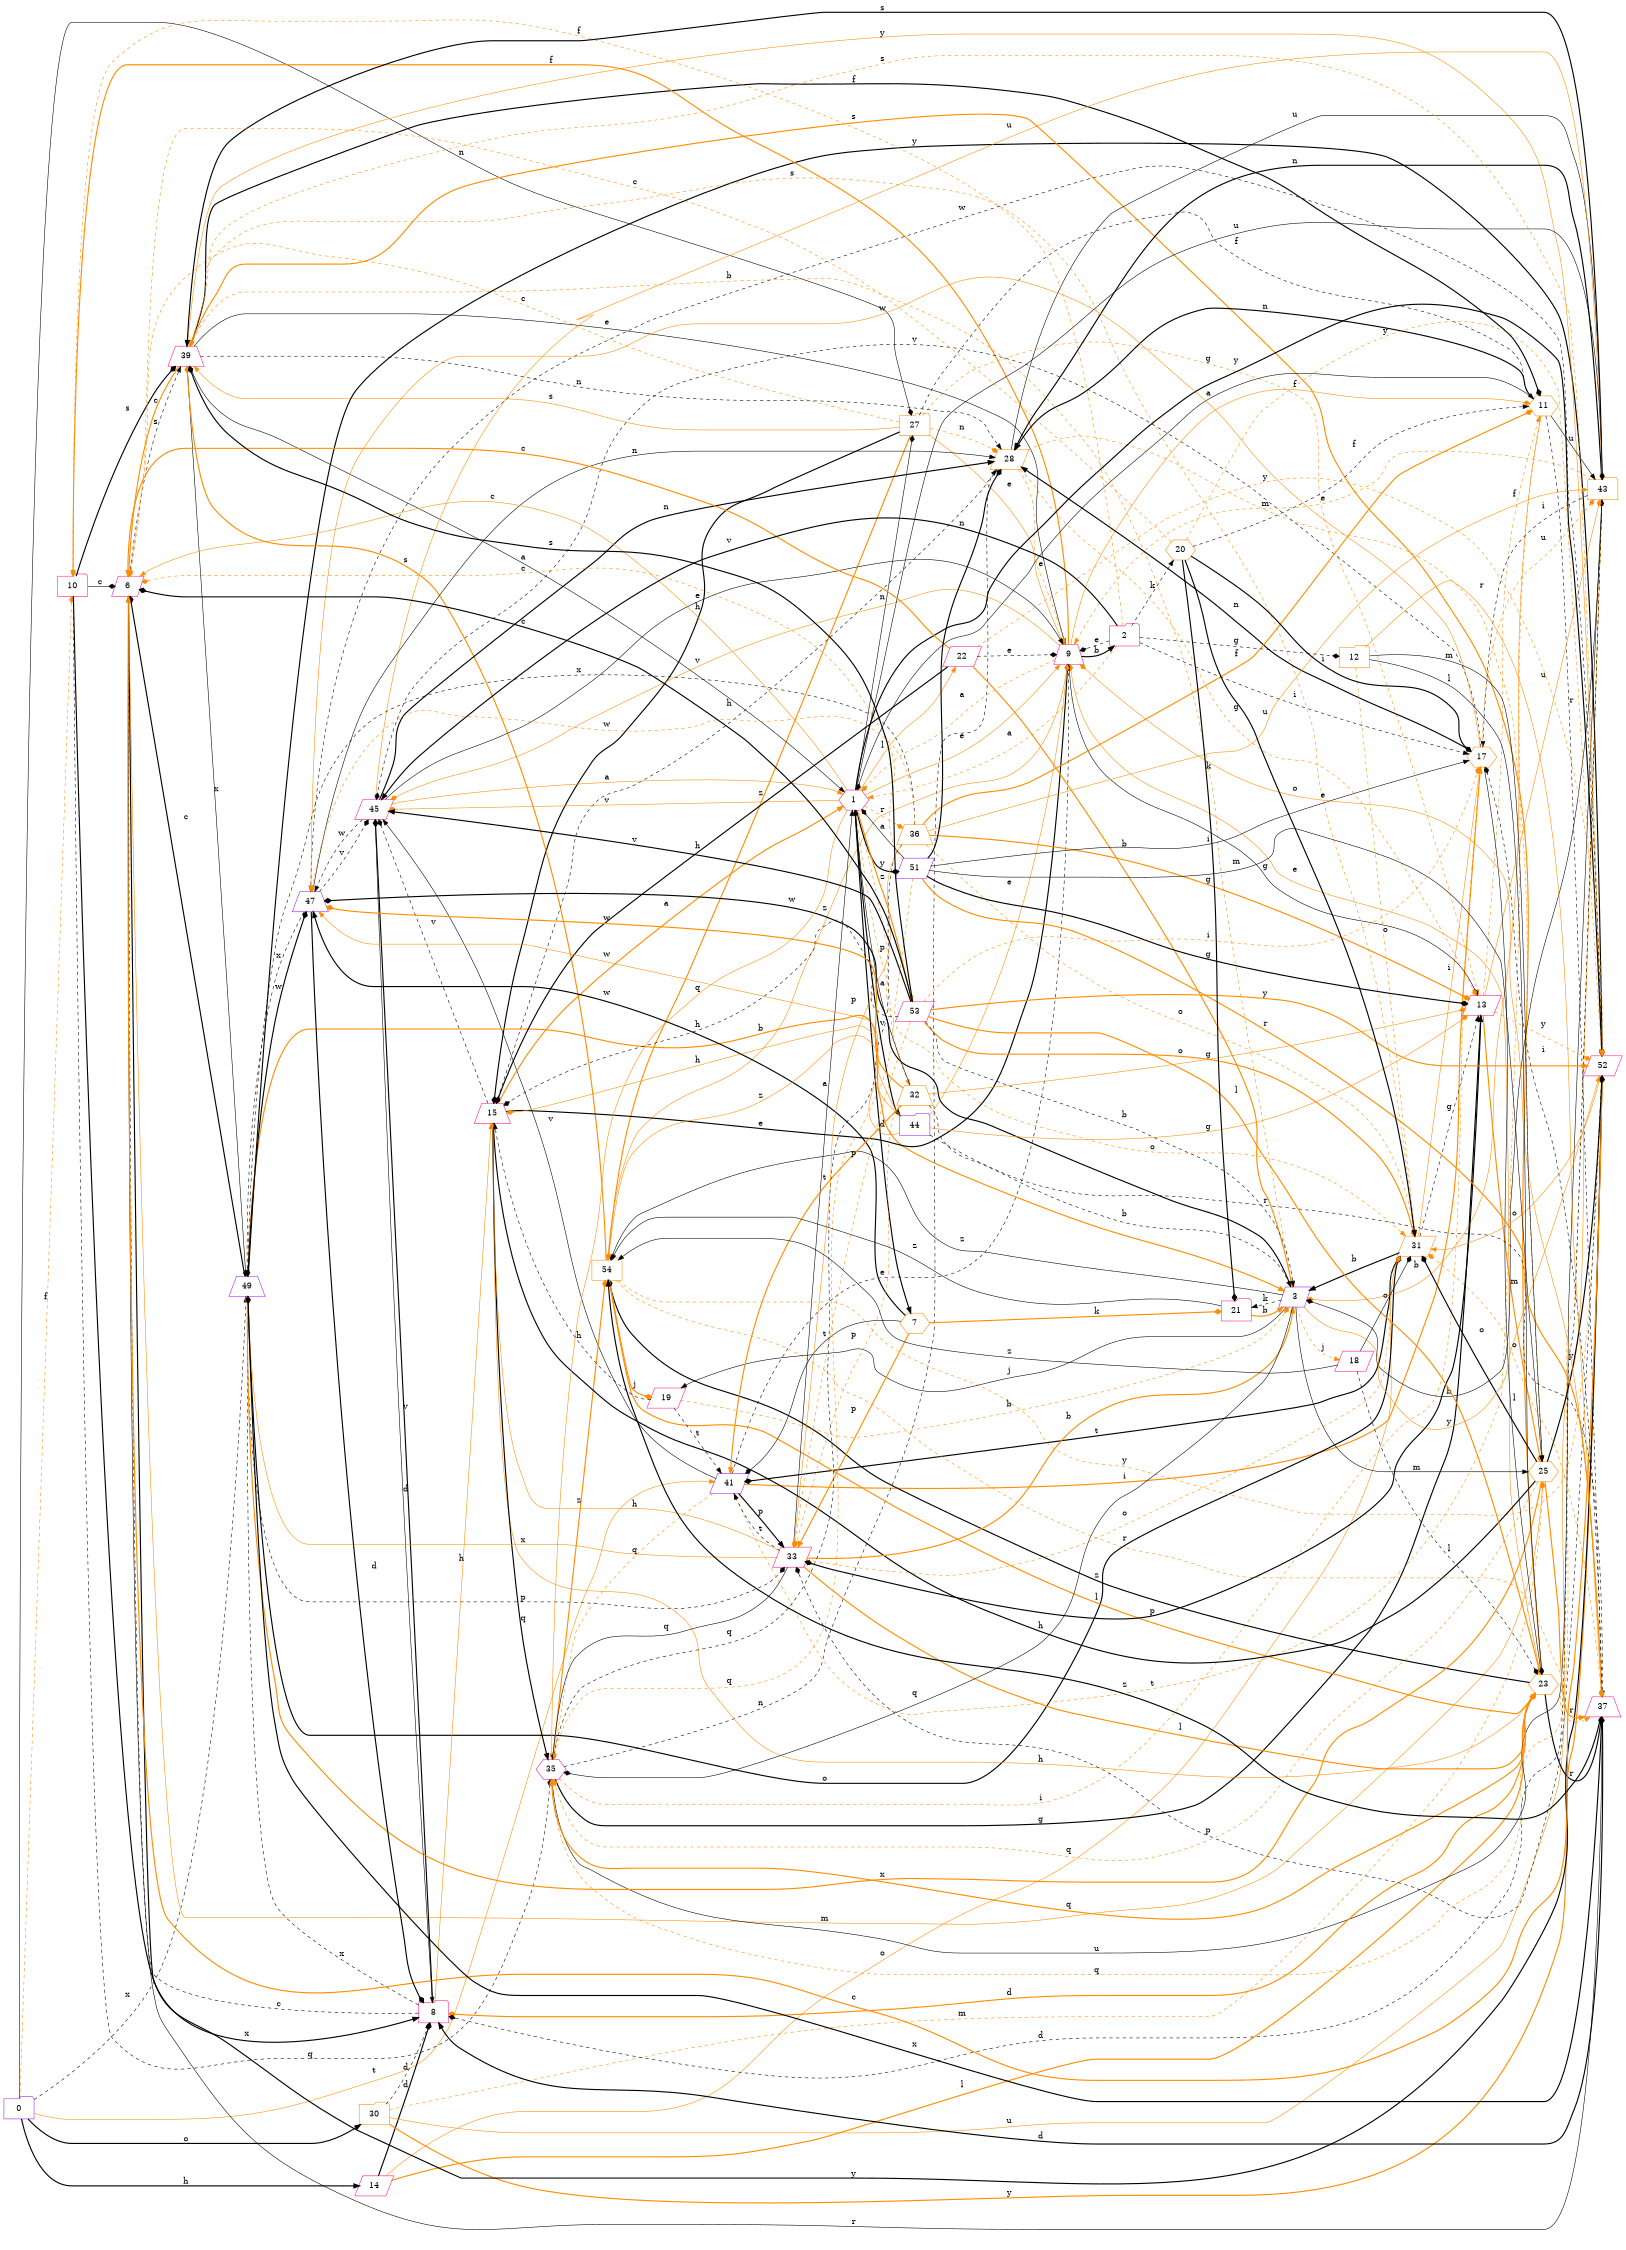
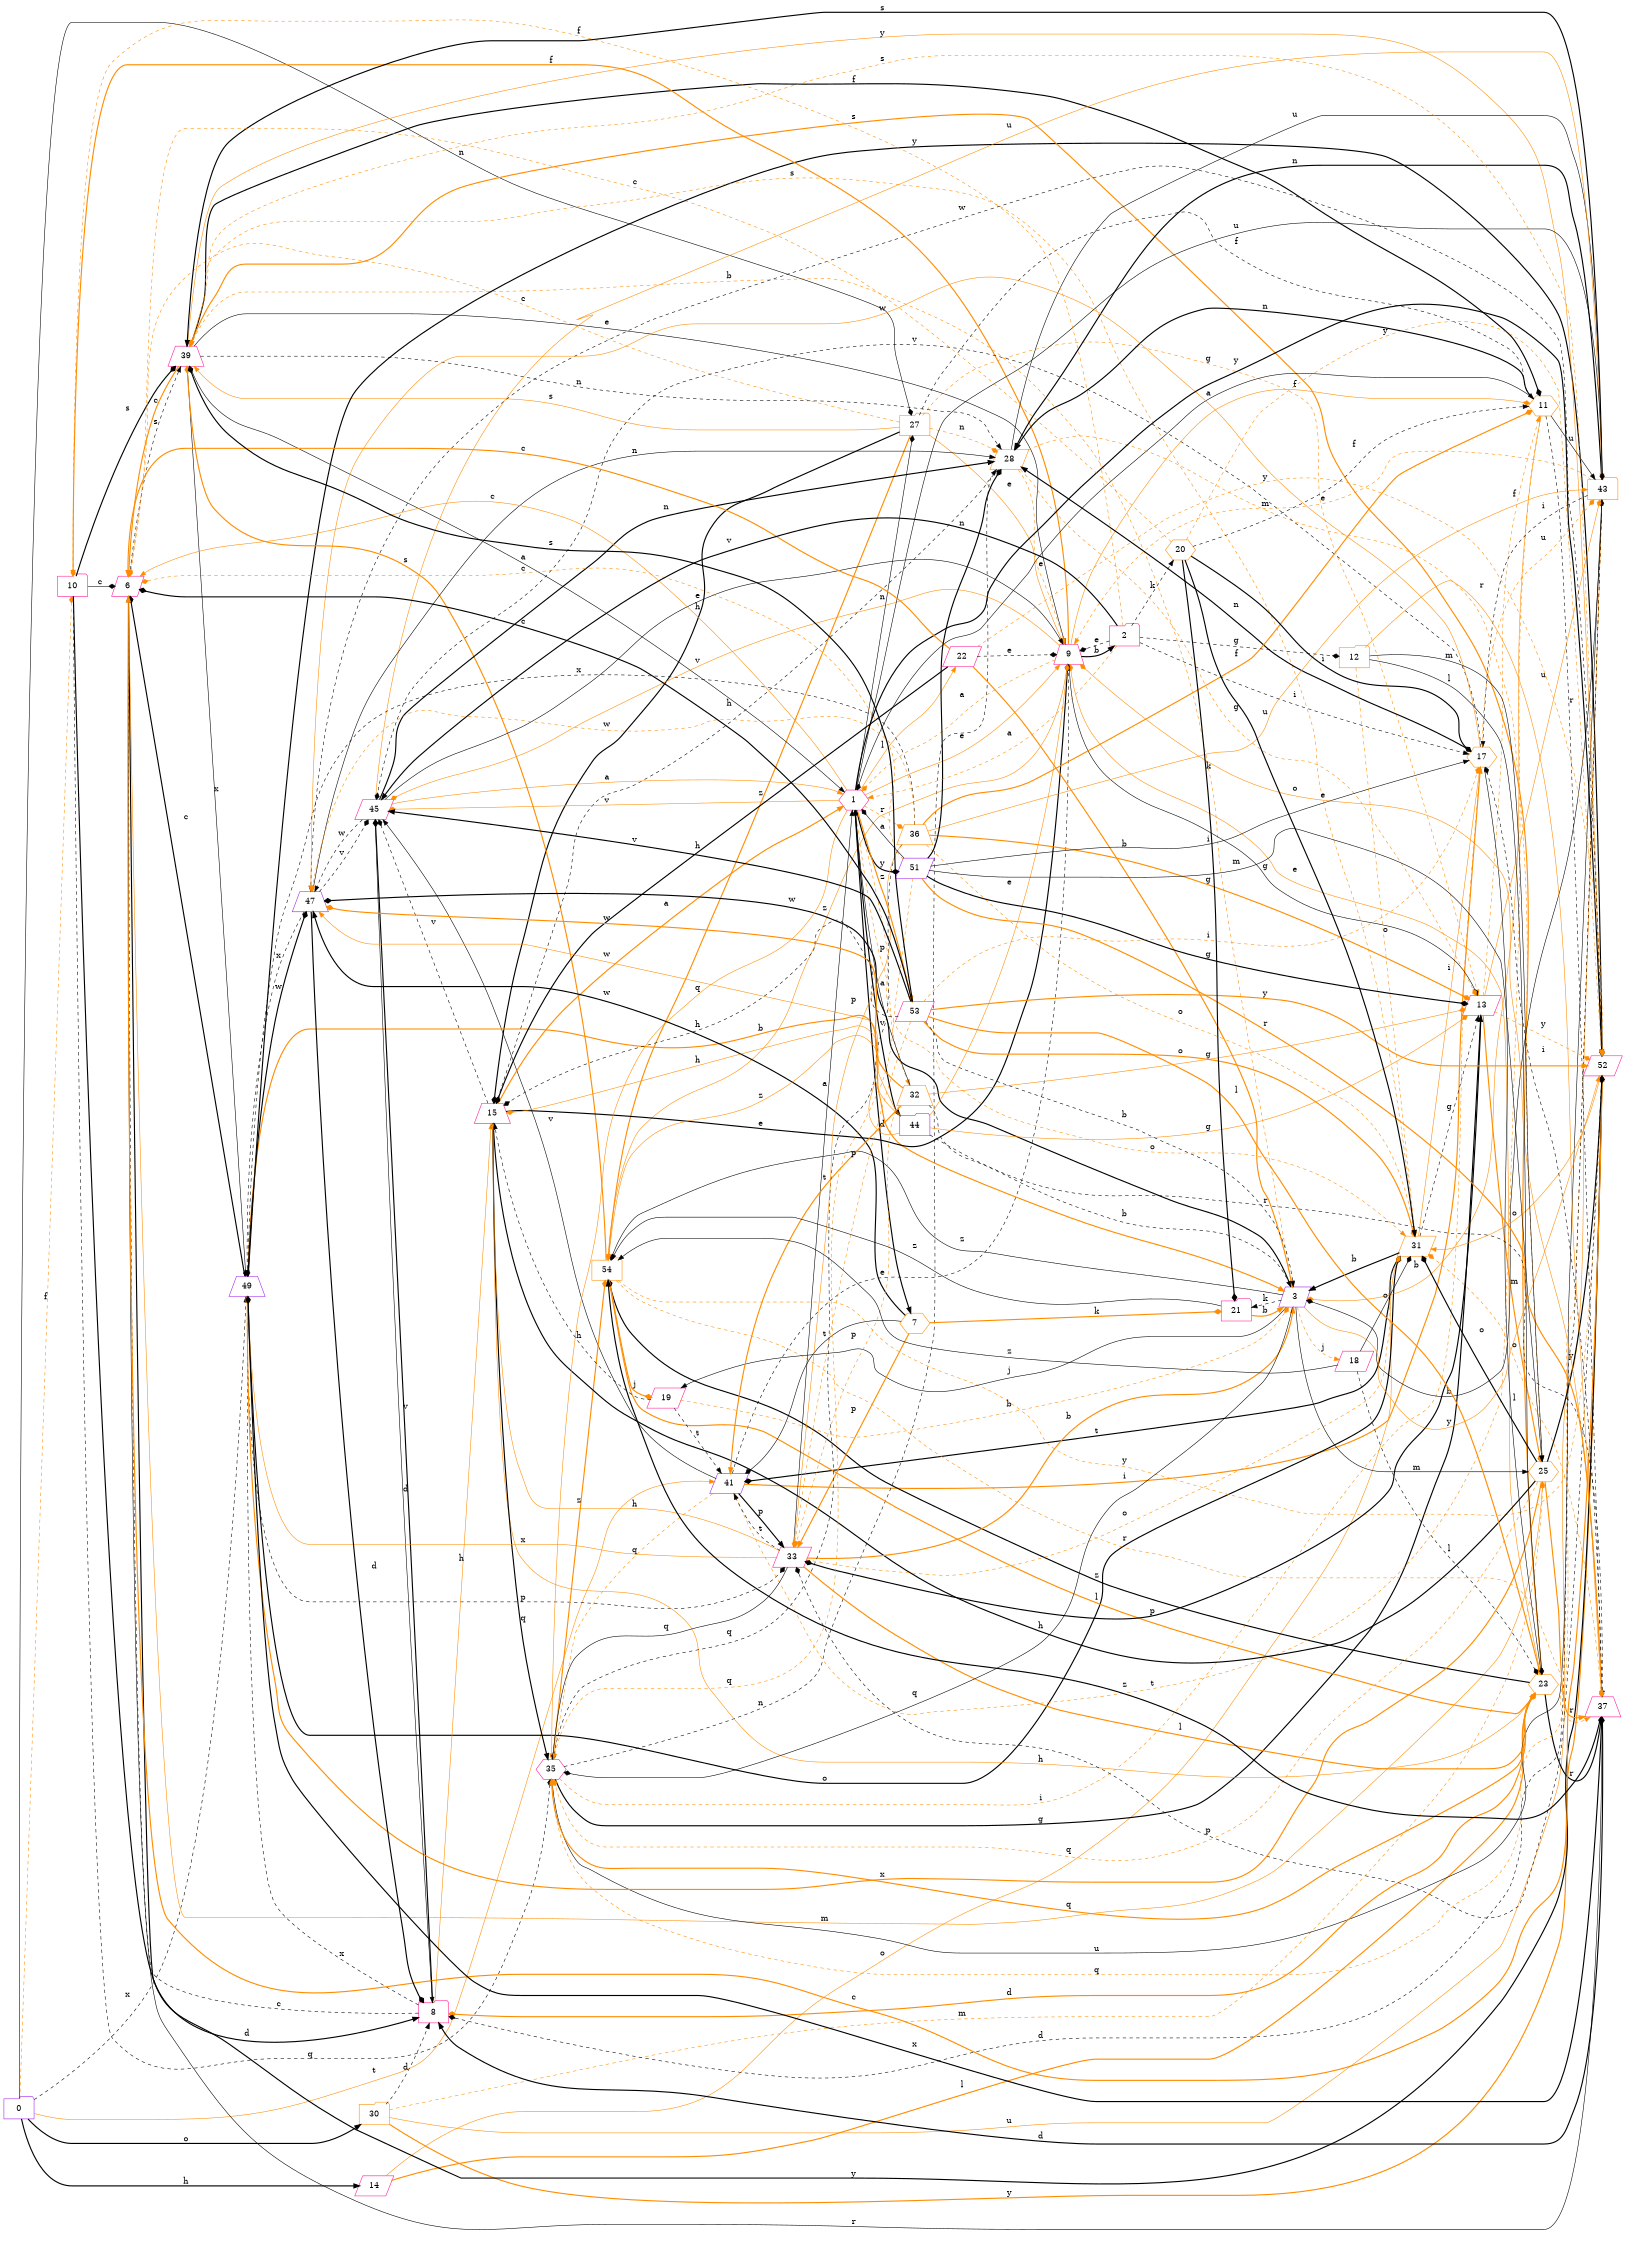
edge "10" -> "8": label "x" -> "d"
edge "14" -> "8": removed, label "d"
